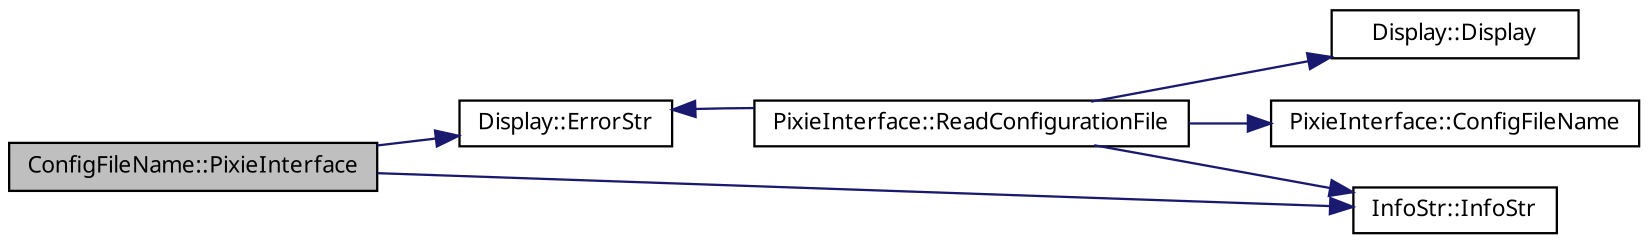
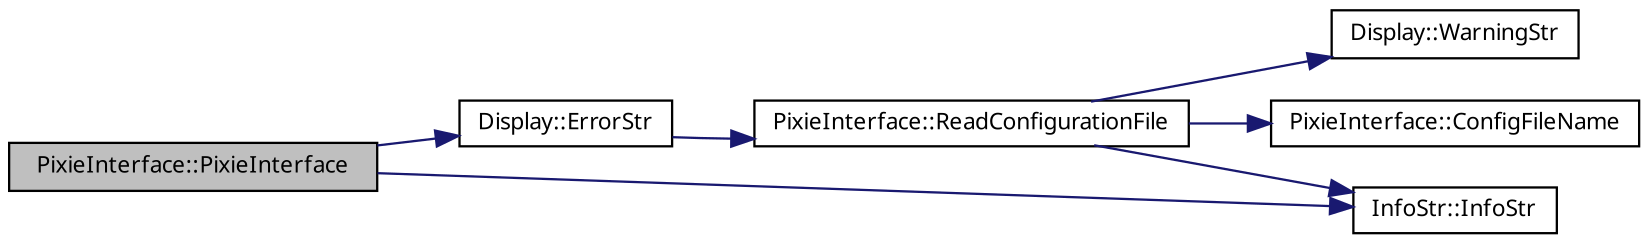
node "Display::Display": label "Display::Display" -> "Display::WarningStr"
edge "PixieInterface::ReadConfigurationFile" -> "Display::ErrorStr": reversed
node "ConfigFileName::PixieInterface": label "ConfigFileName::PixieInterface" -> "PixieInterface::PixieInterface"
